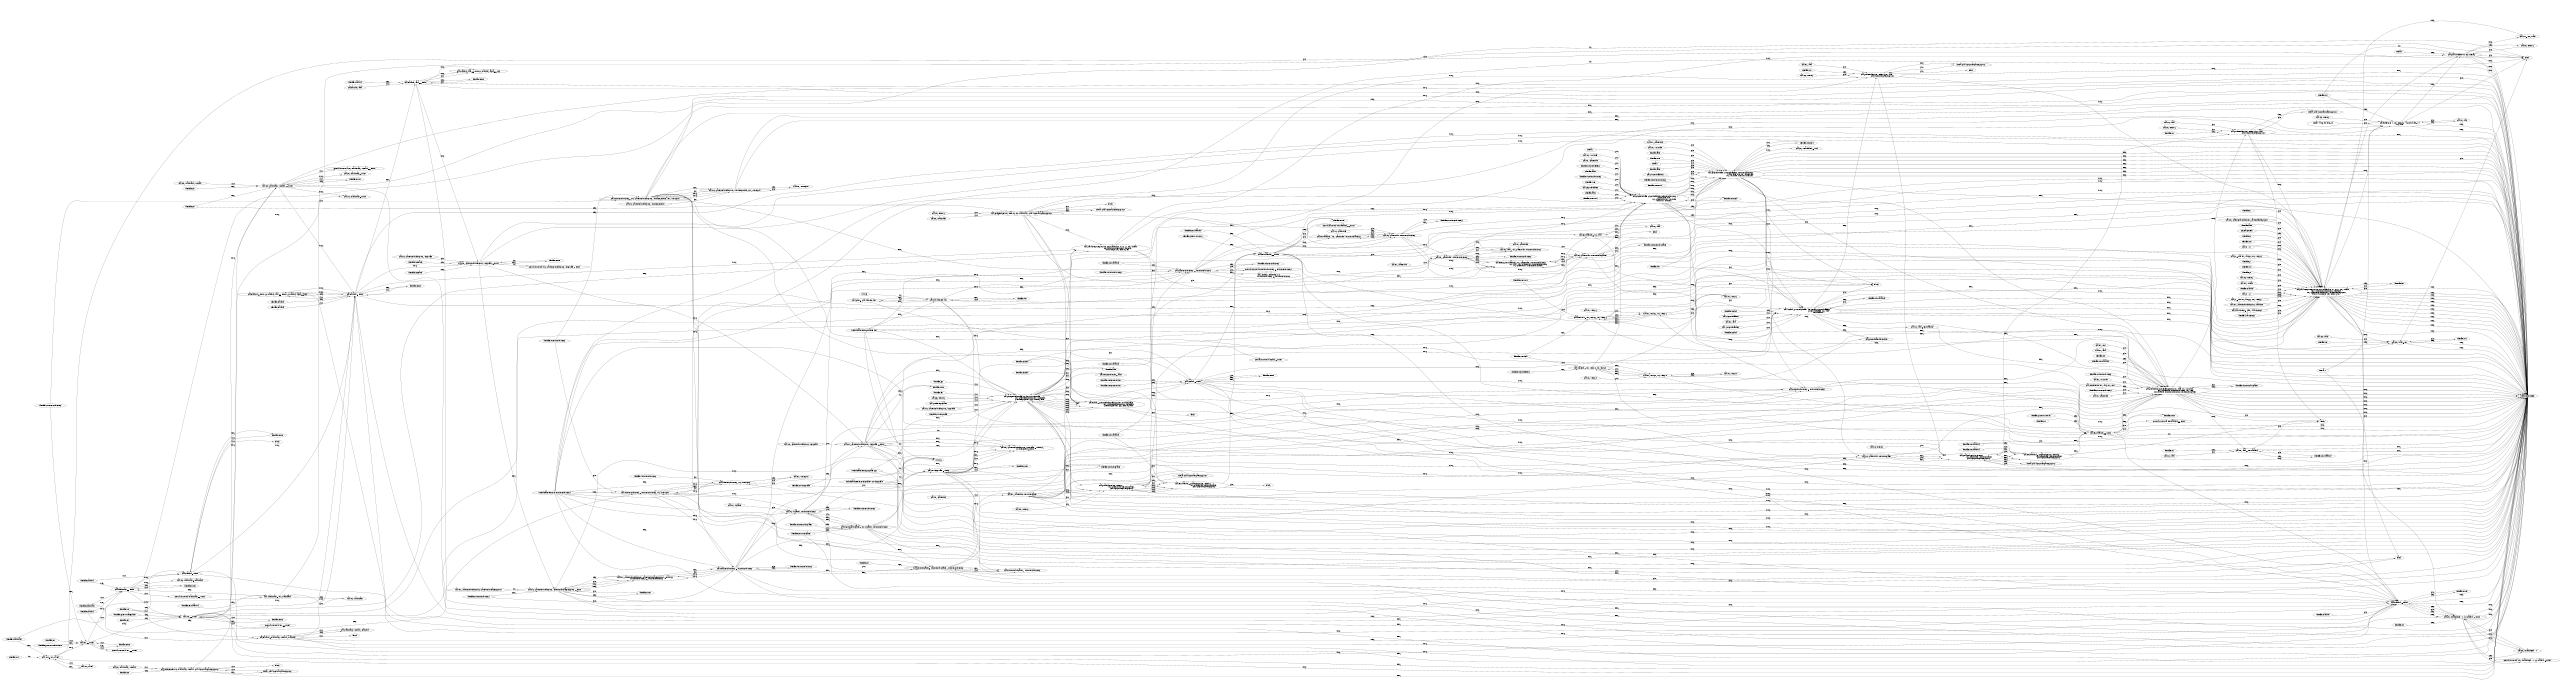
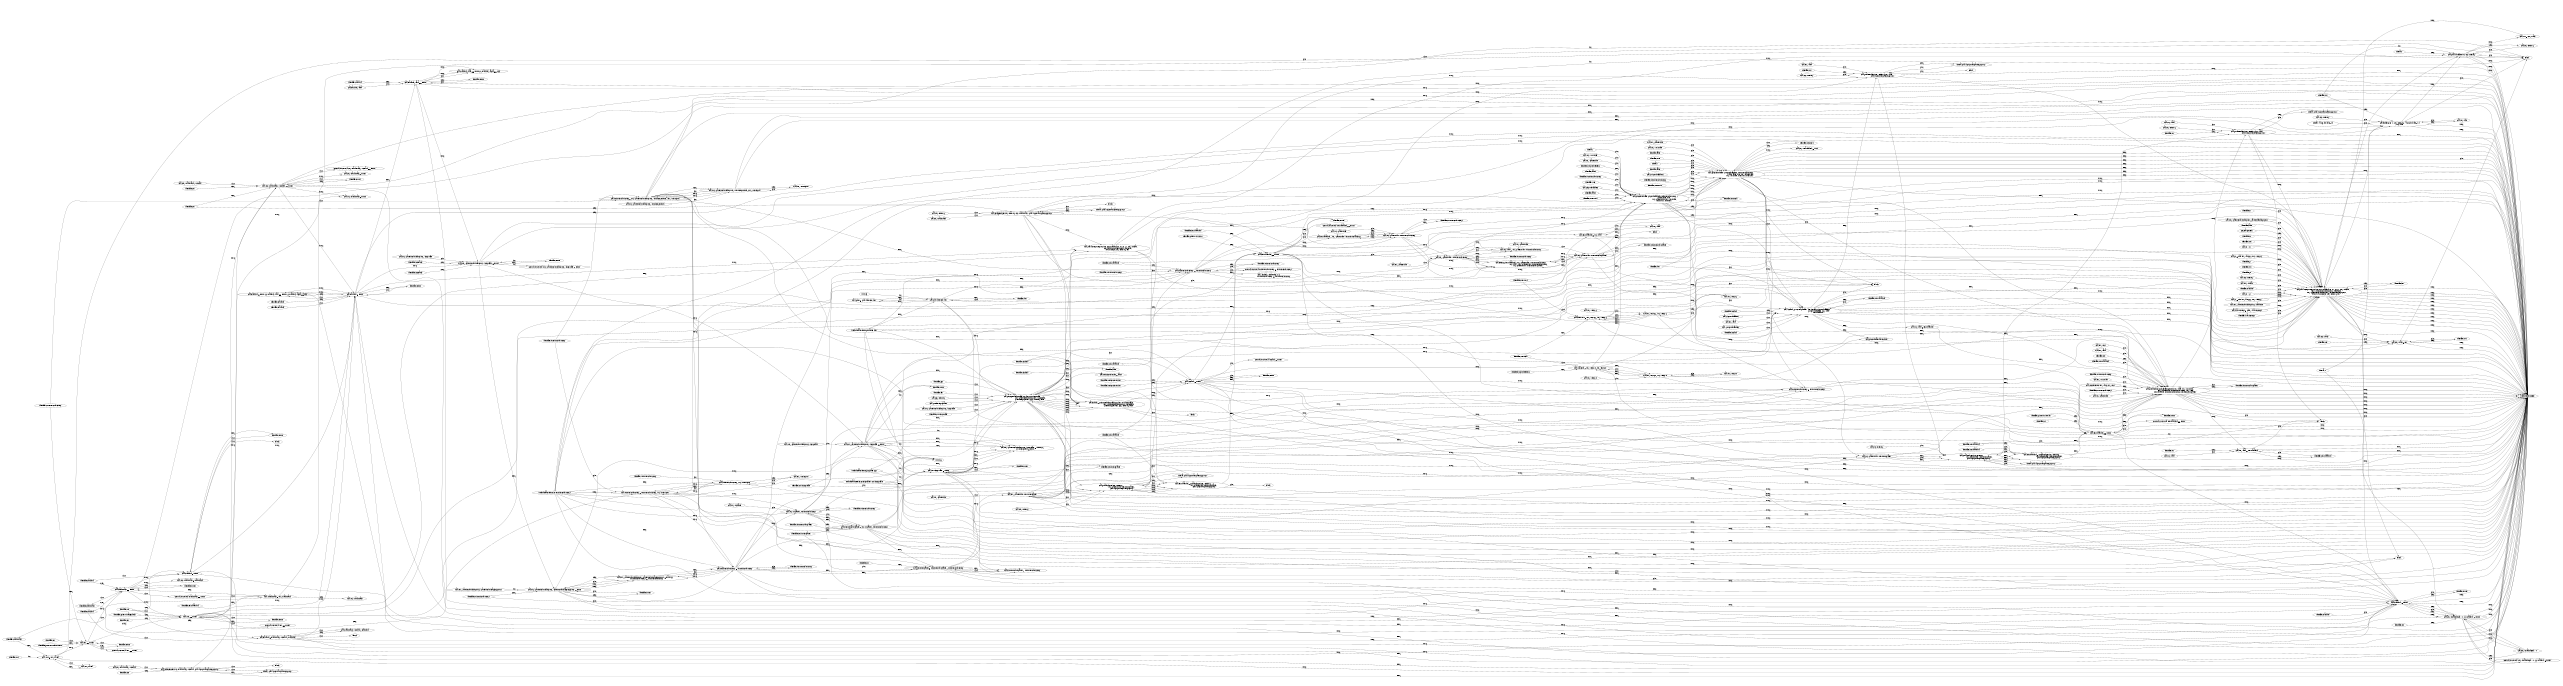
edge "(Call,*pdev = (pdf14_device *)dev)" -> "(ControlStructure,if (icc_link != NULL))": now "(Call,icc_link != NULL)" -> "(ControlStructure,if (icc_link != NULL))"
edge "(Call,tos->mask_stack)" -> "(Call,*mask_stack = tos->mask_stack)": now "(ControlStructure,if (mask_stack == NULL))" -> "(Call,*mask_stack = tos->mask_stack)"
